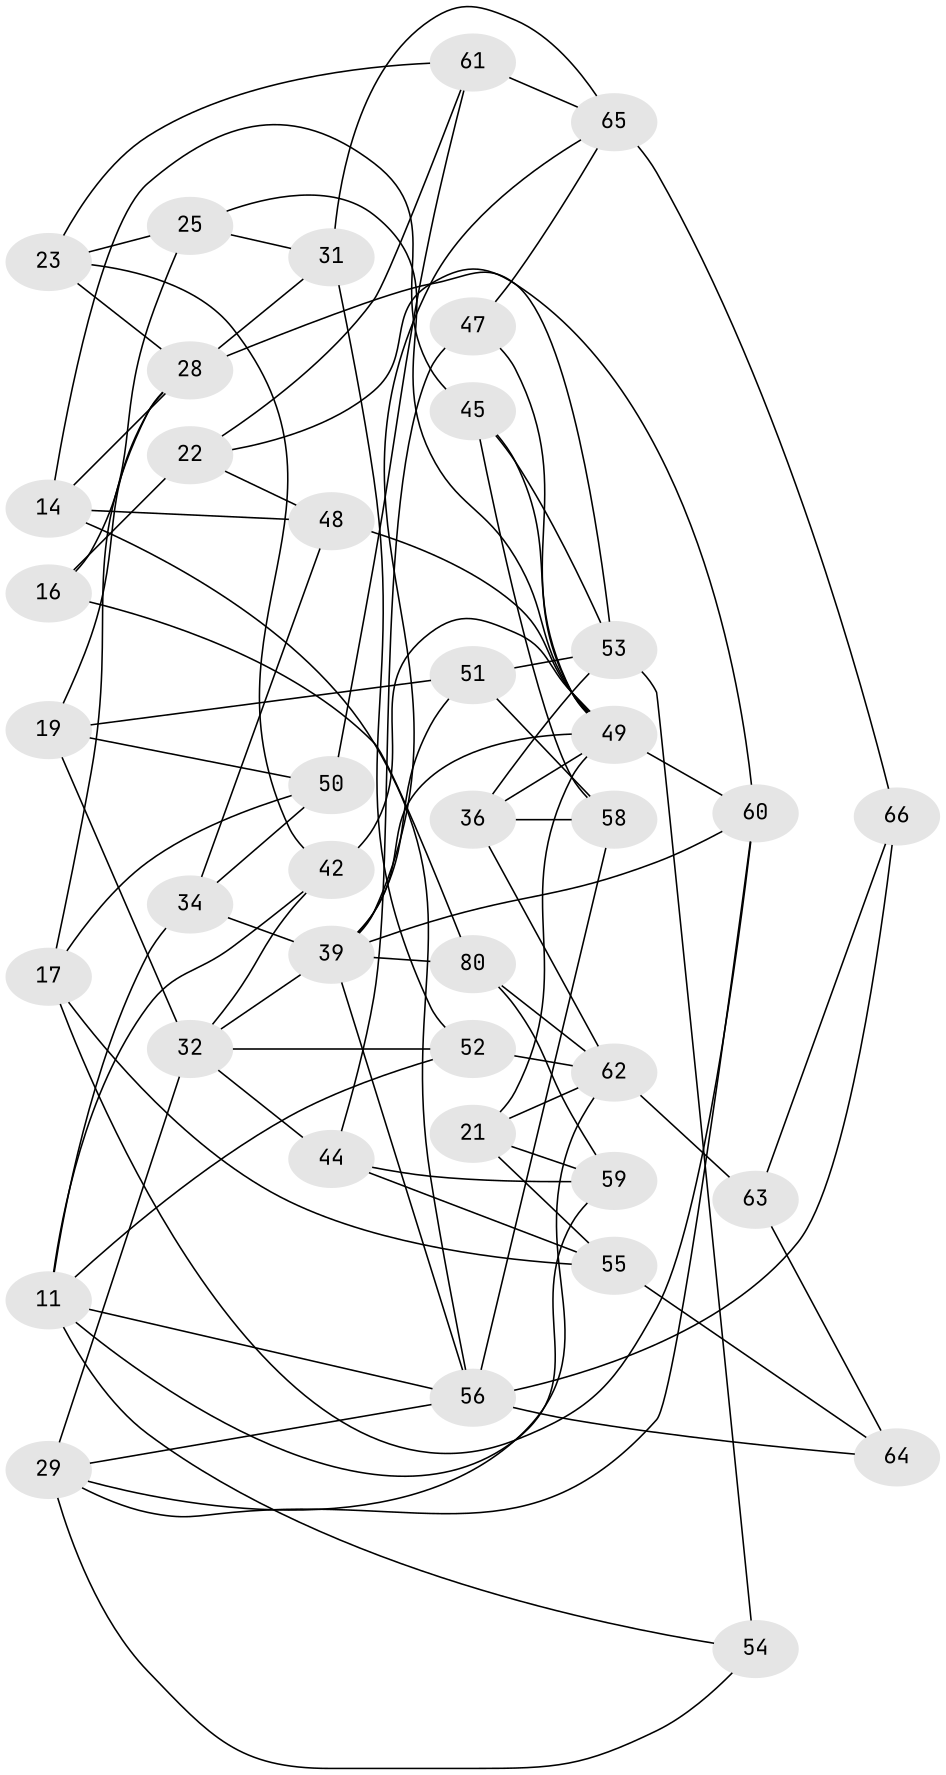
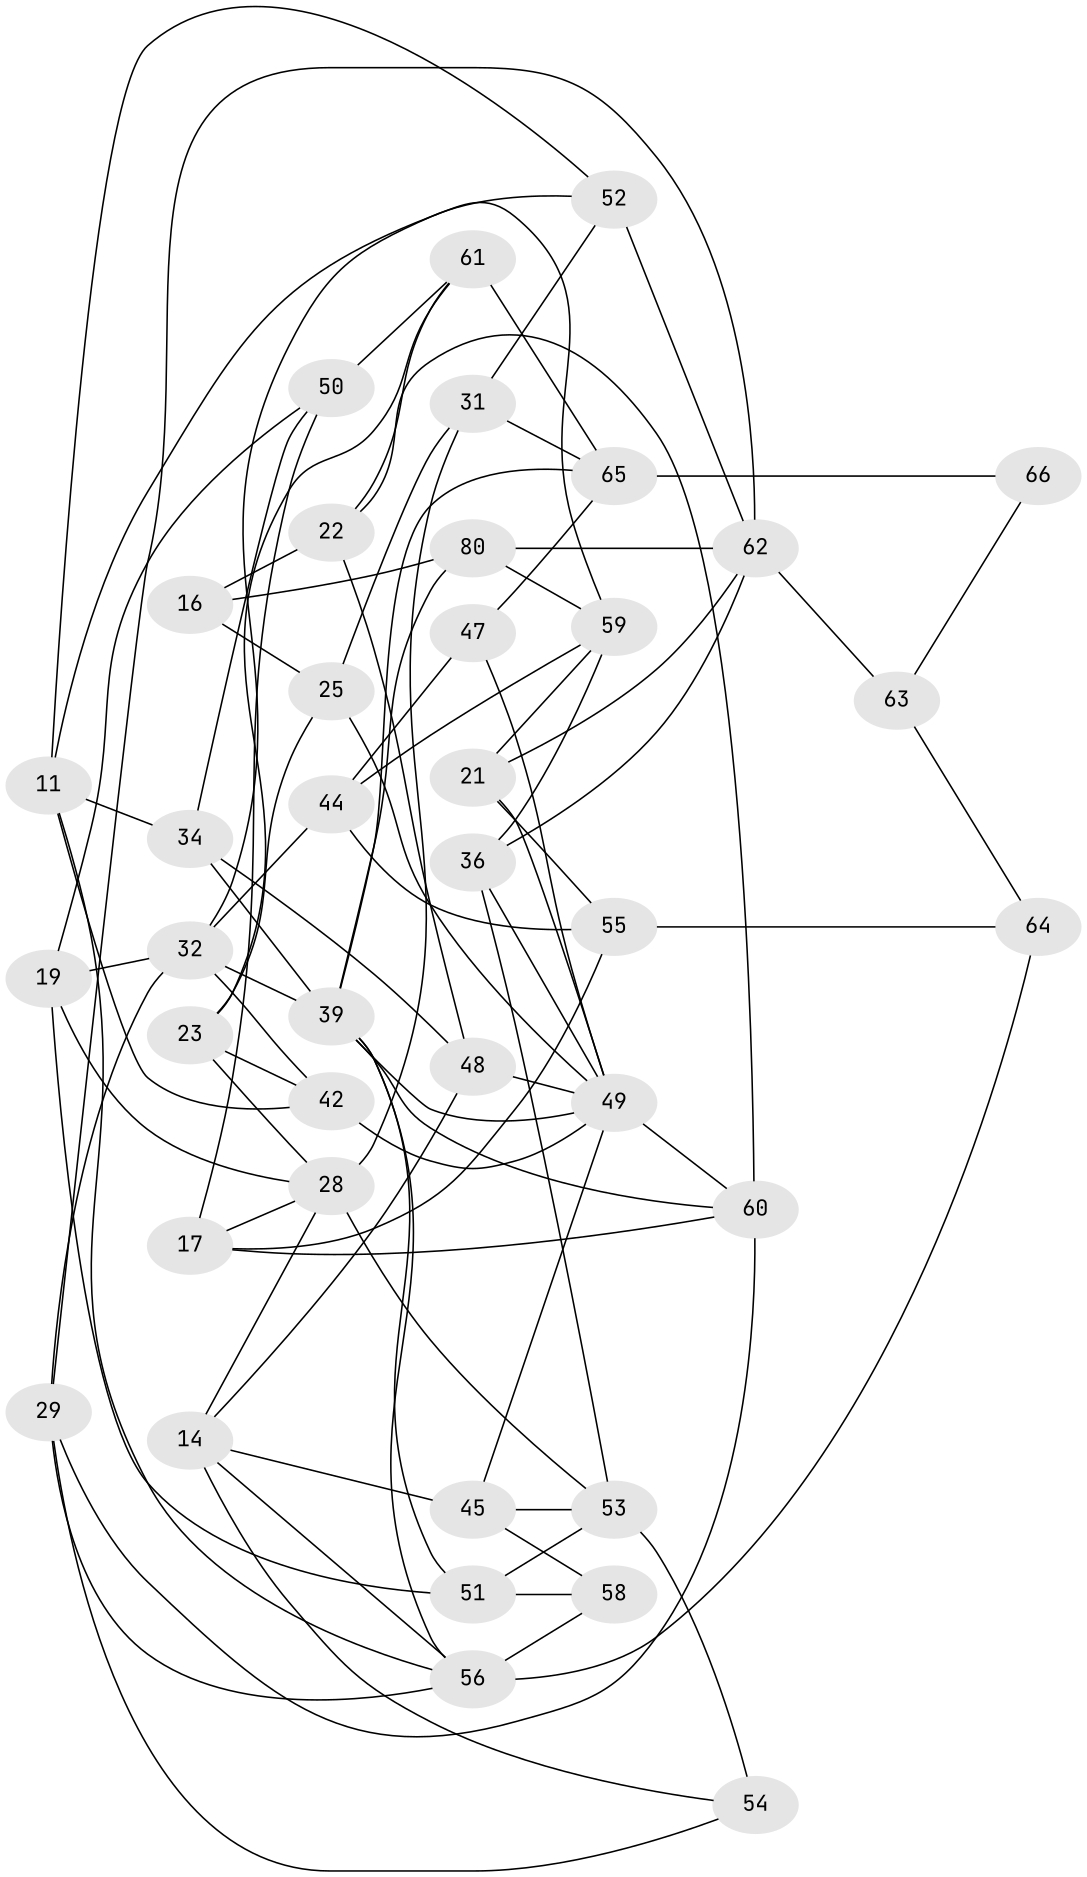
edge "36" -- "58": now "36" -- "59"
edge "66" -- "56": removed
edge "11" -- "54": now "14" -- "54"
